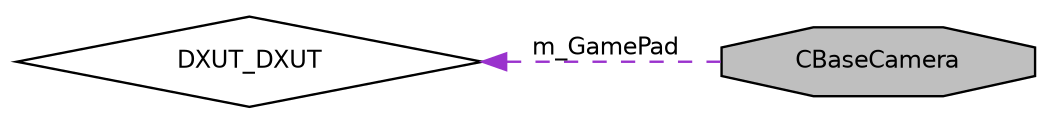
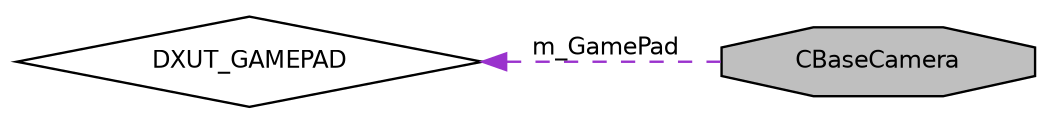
node "DXUT_DXUT": label "DXUT_DXUT" -> "DXUT_GAMEPAD"
